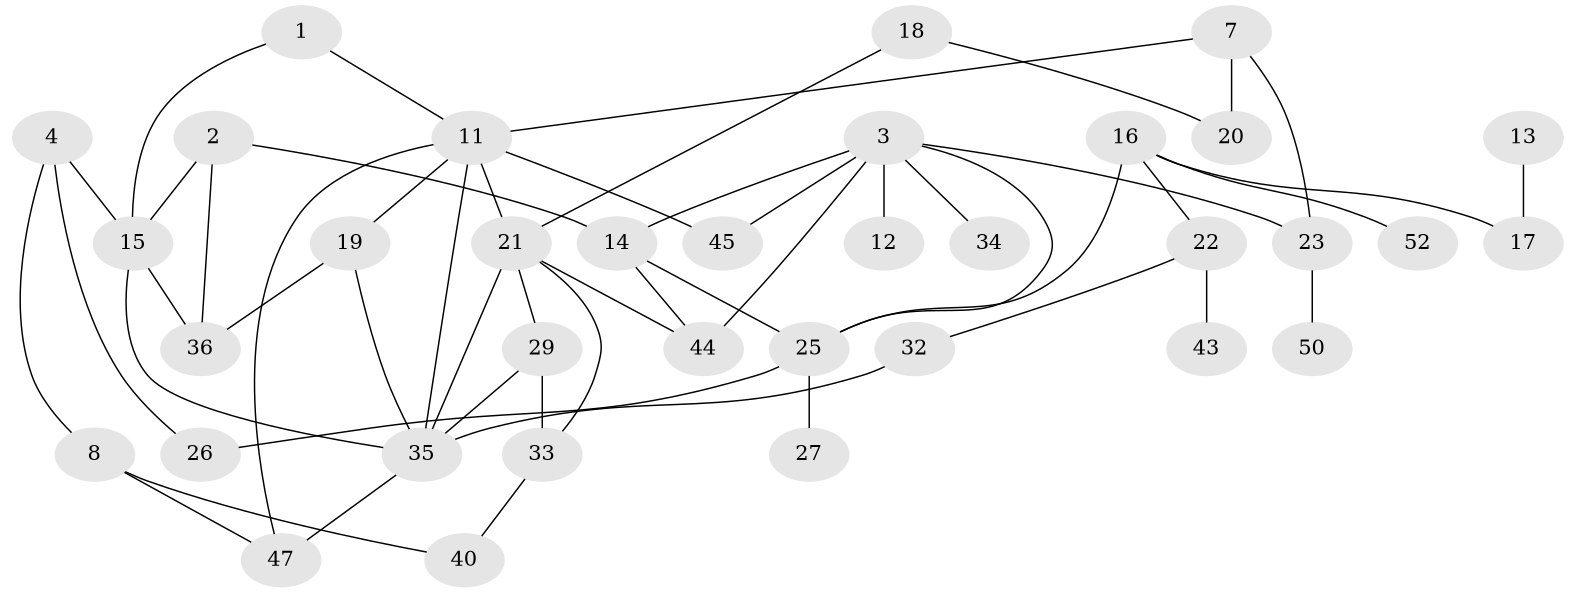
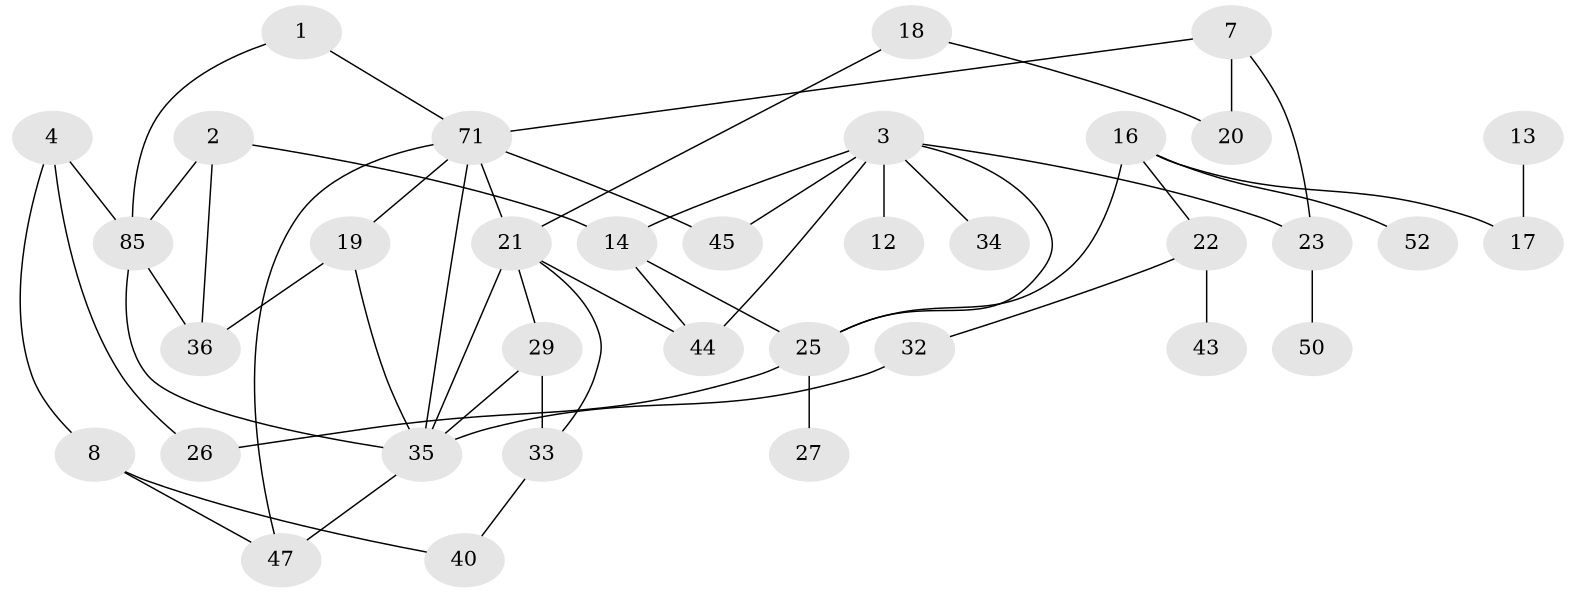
node "11": label "11" -> "71"
node "15": label "15" -> "85"
